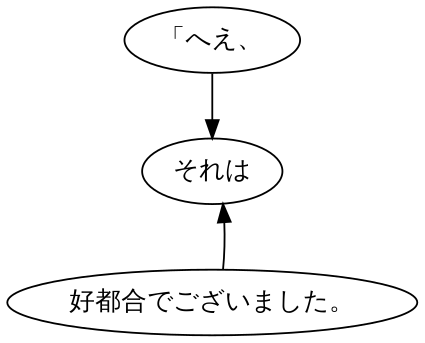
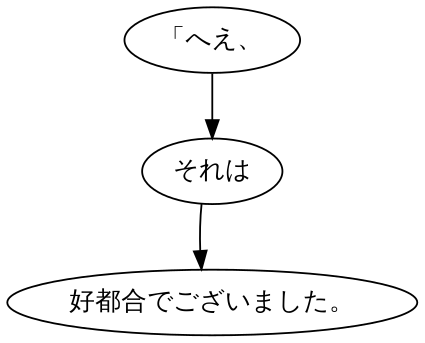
edge "好都合でございました。" -> "それは": reversed
